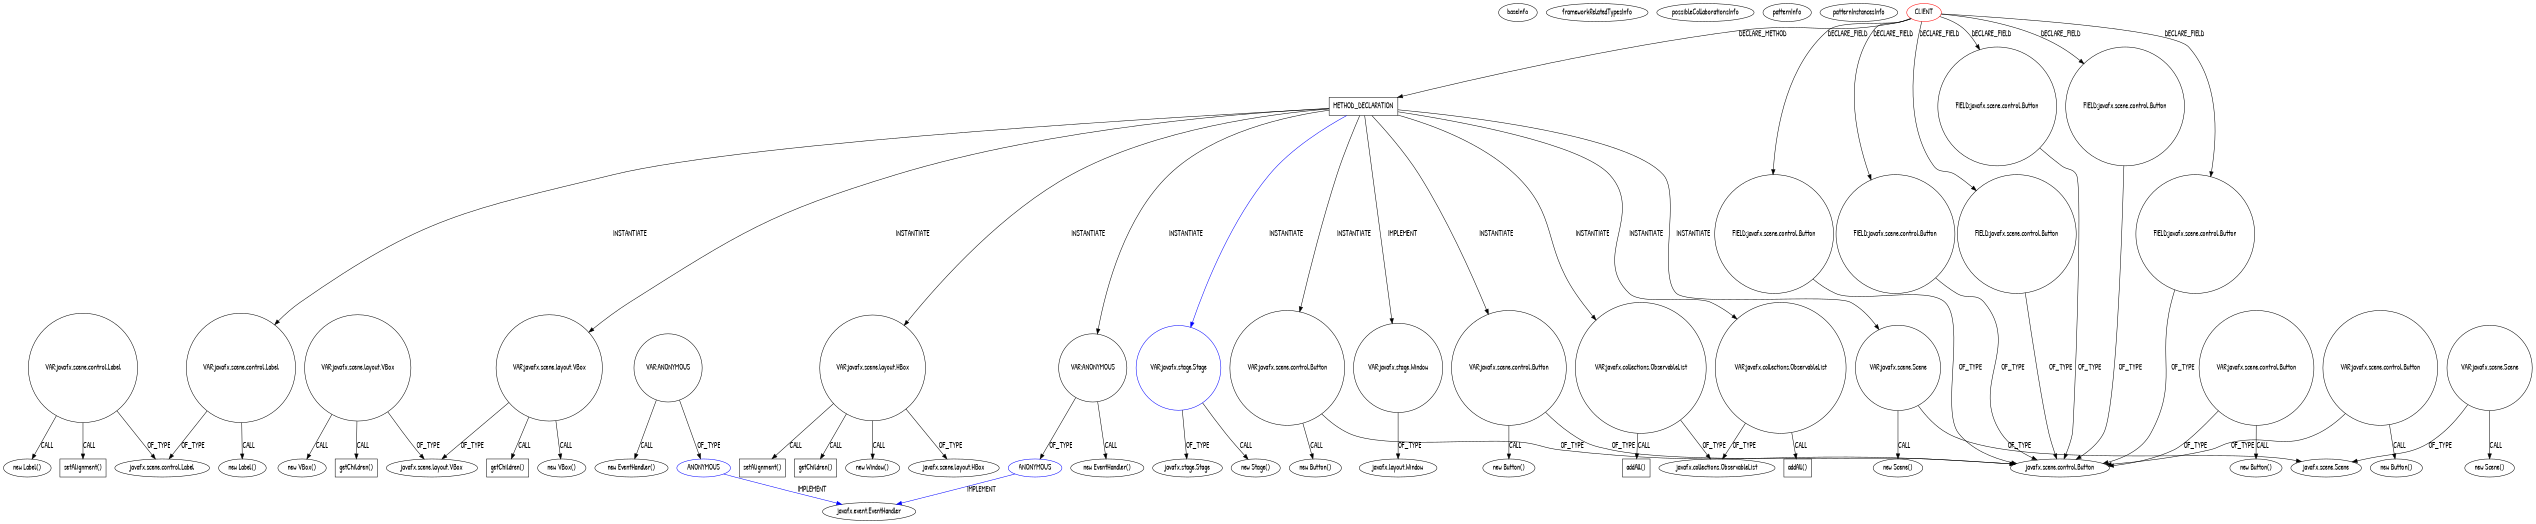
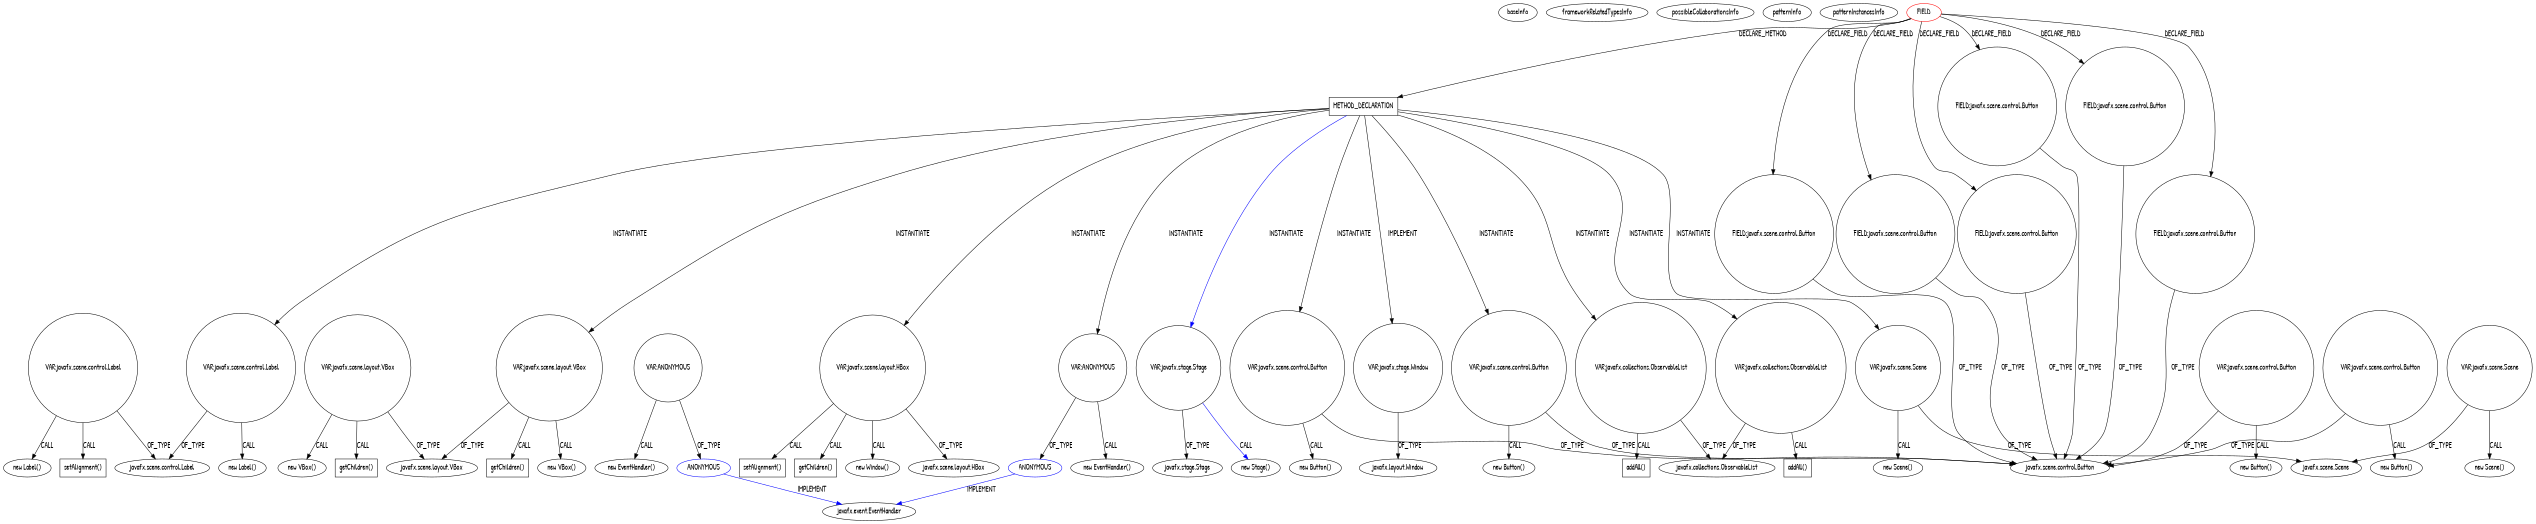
node "CLIENT": label "CLIENT" -> "FIELD"
node "VAR:javafx.stage.Stage": color blue -> black
edge "VAR:javafx.stage.Stage" -> "new Stage()": color black -> blue
